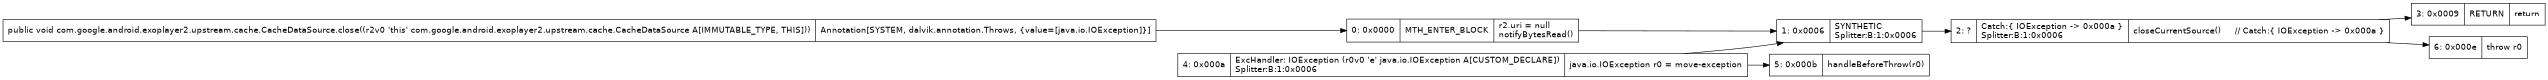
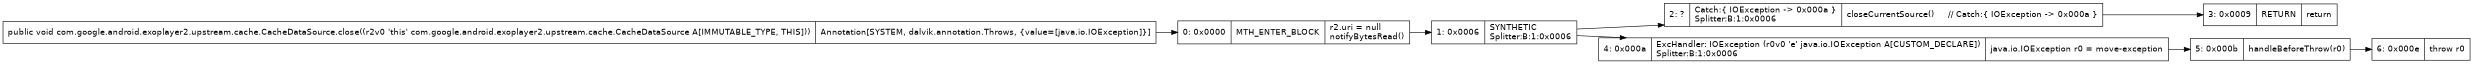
edge "2: ?" -> "6: 0x000e": now "5: 0x000b" -> "6: 0x000e"
edge "4: 0x000a" -> "1: 0x0006": reversed
